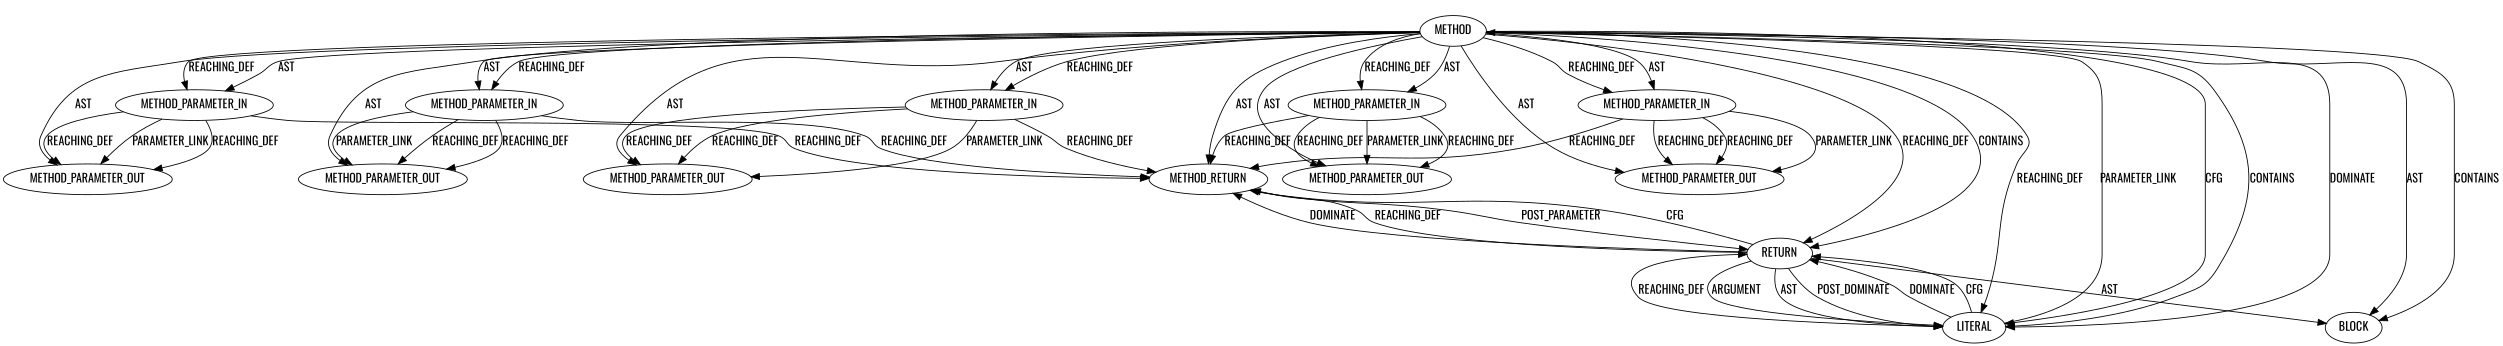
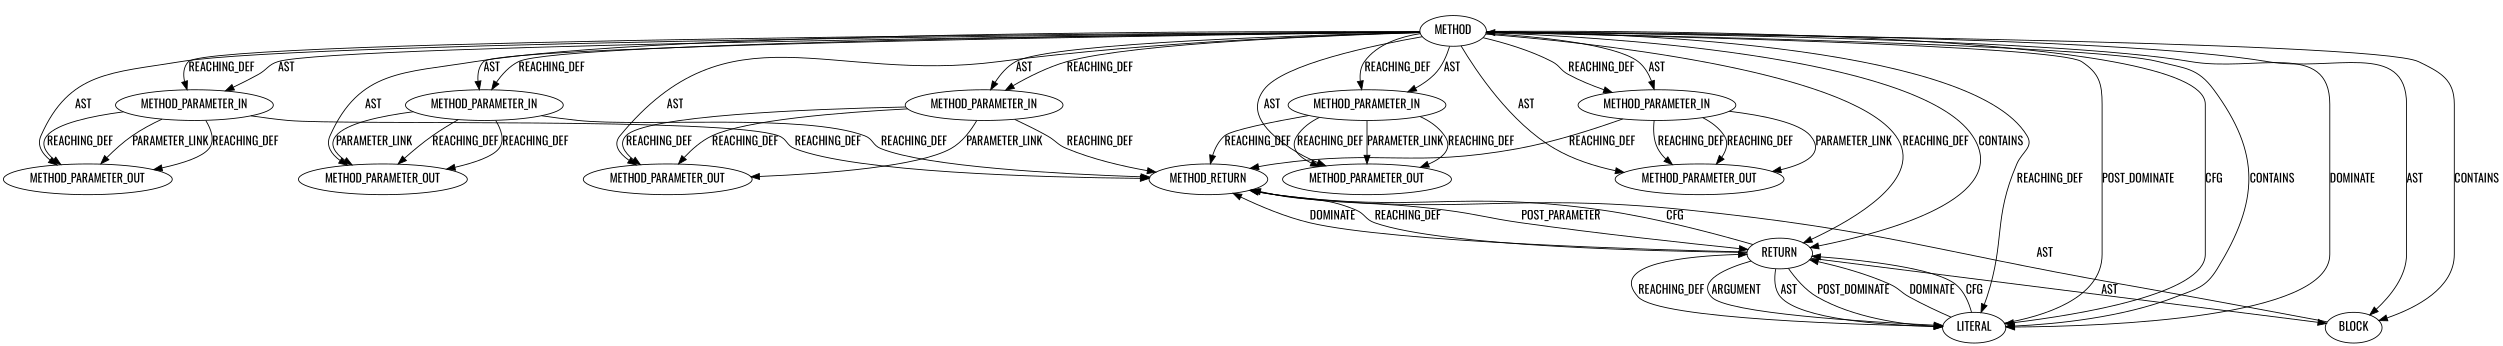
edge "METHOD" -> "METHOD_RETURN": now "BLOCK" -> "METHOD_RETURN"
edge "LITERAL" -> "METHOD": label "PARAMETER_LINK" -> "POST_DOMINATE"
